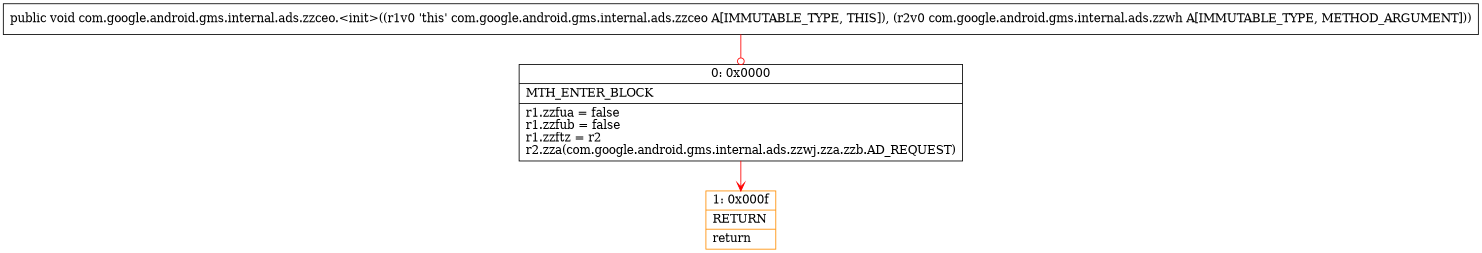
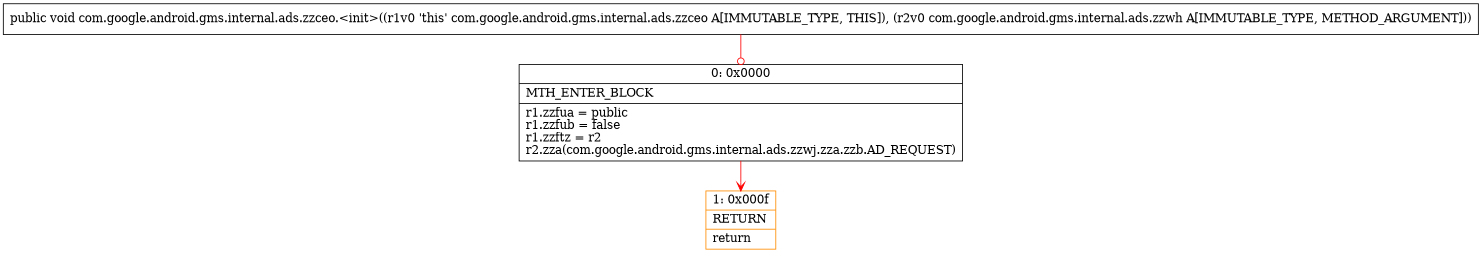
node "0: 0x0000": text "r1.zzfua = false" -> "r1.zzfua = public"
